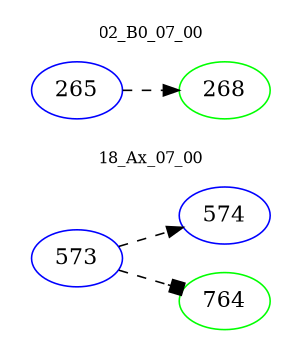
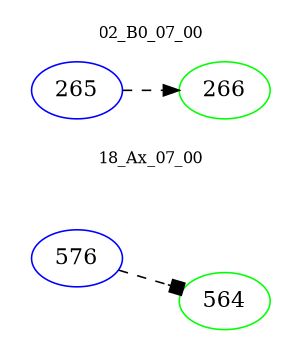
node "268": label "268" -> "266"
node "574": removed
node "573": label "573" -> "576"
node "764": label "764" -> "564"
